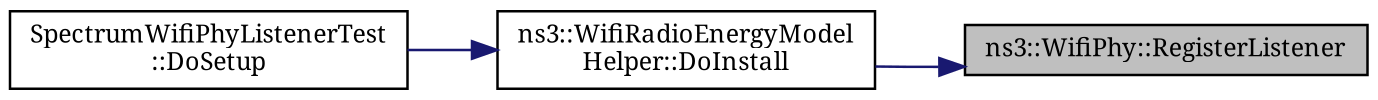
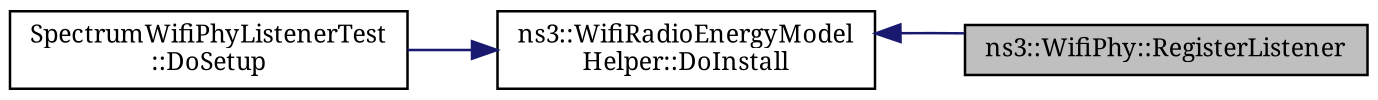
edge "ns3::WifiRadioEnergyModel Helper::DoInstall" -> "ns3::WifiPhy::RegisterListener": reversed
